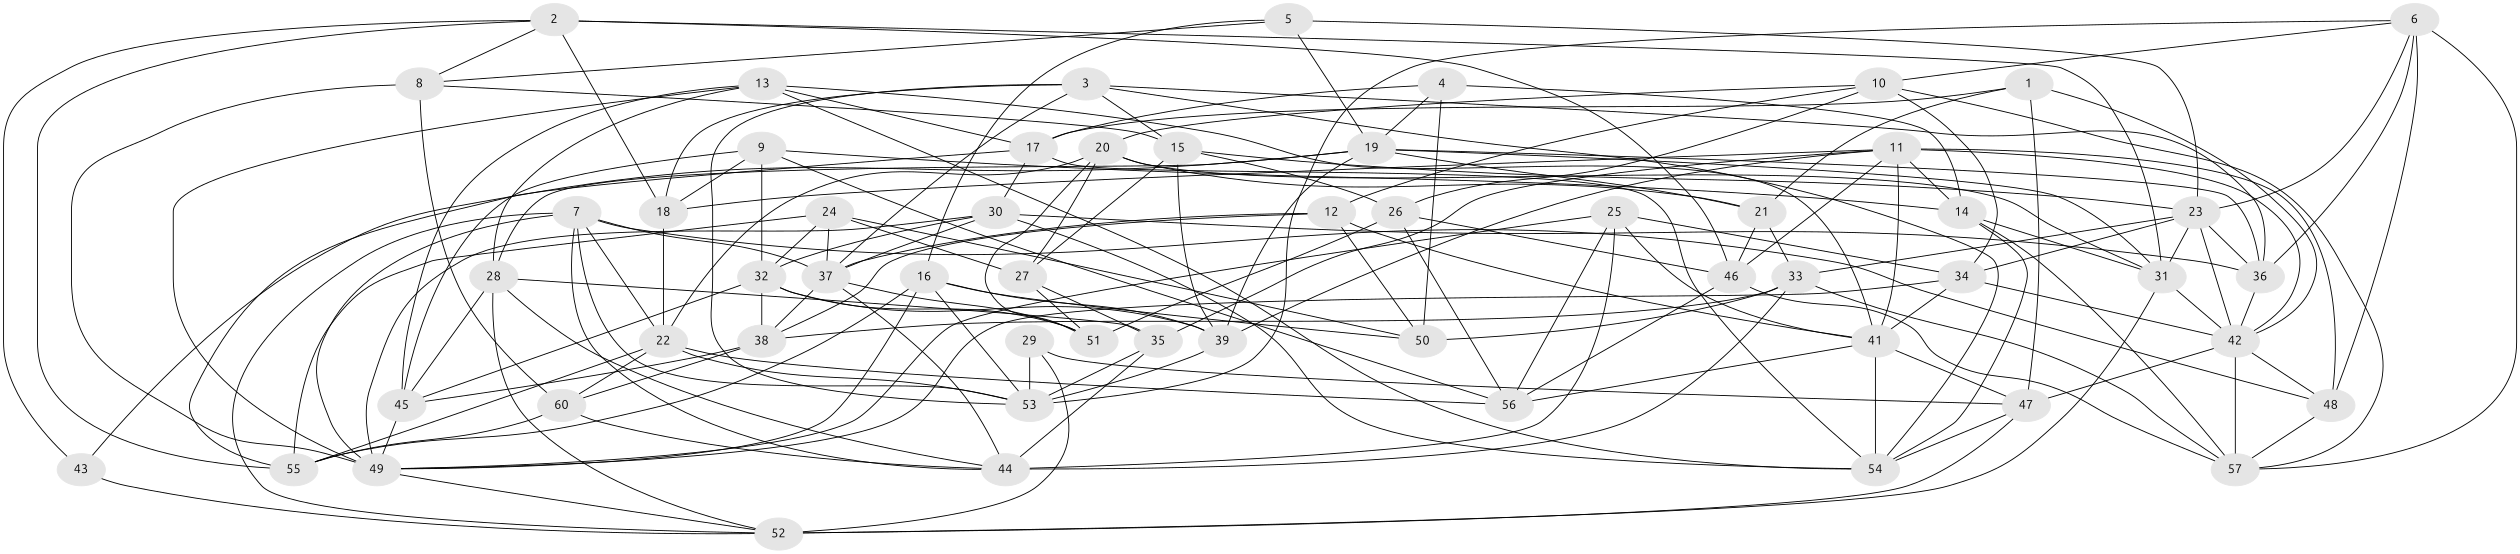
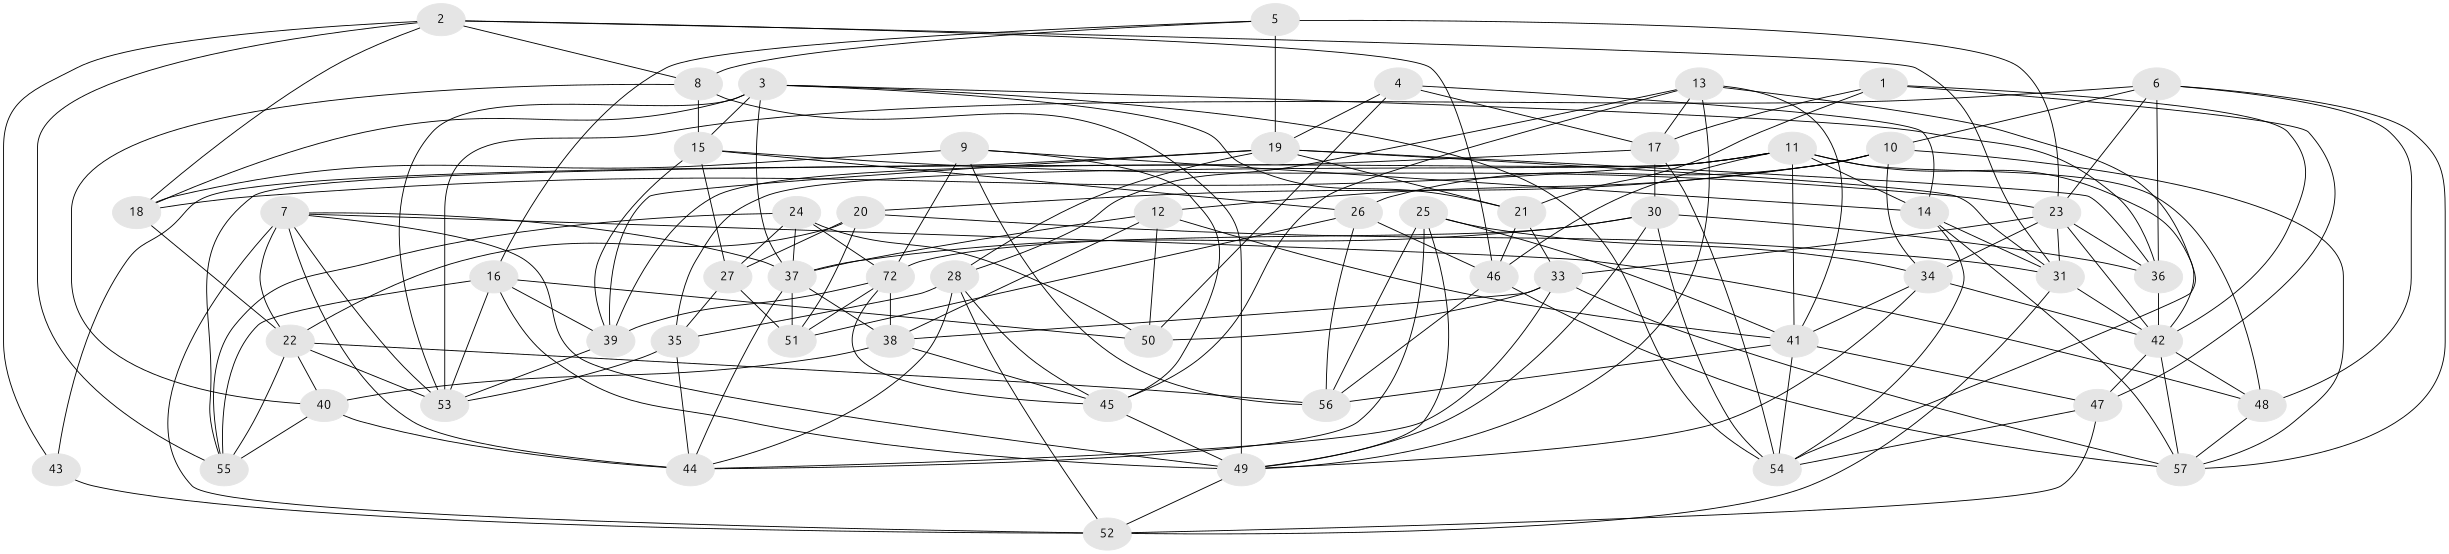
edge "20" -- "21": now "3" -- "21"
node "32": label "32" -> "72"
node "29": removed
node "60": label "60" -> "40"
